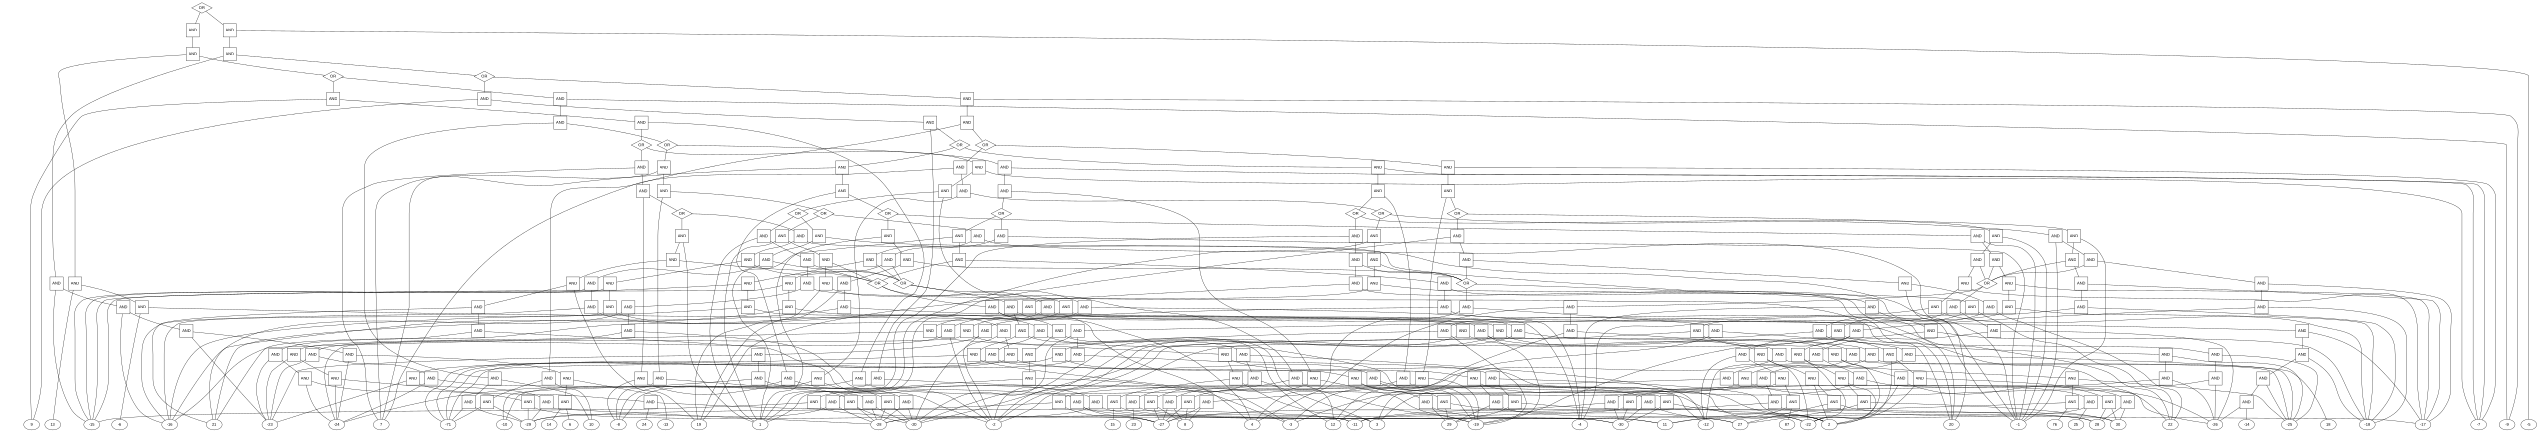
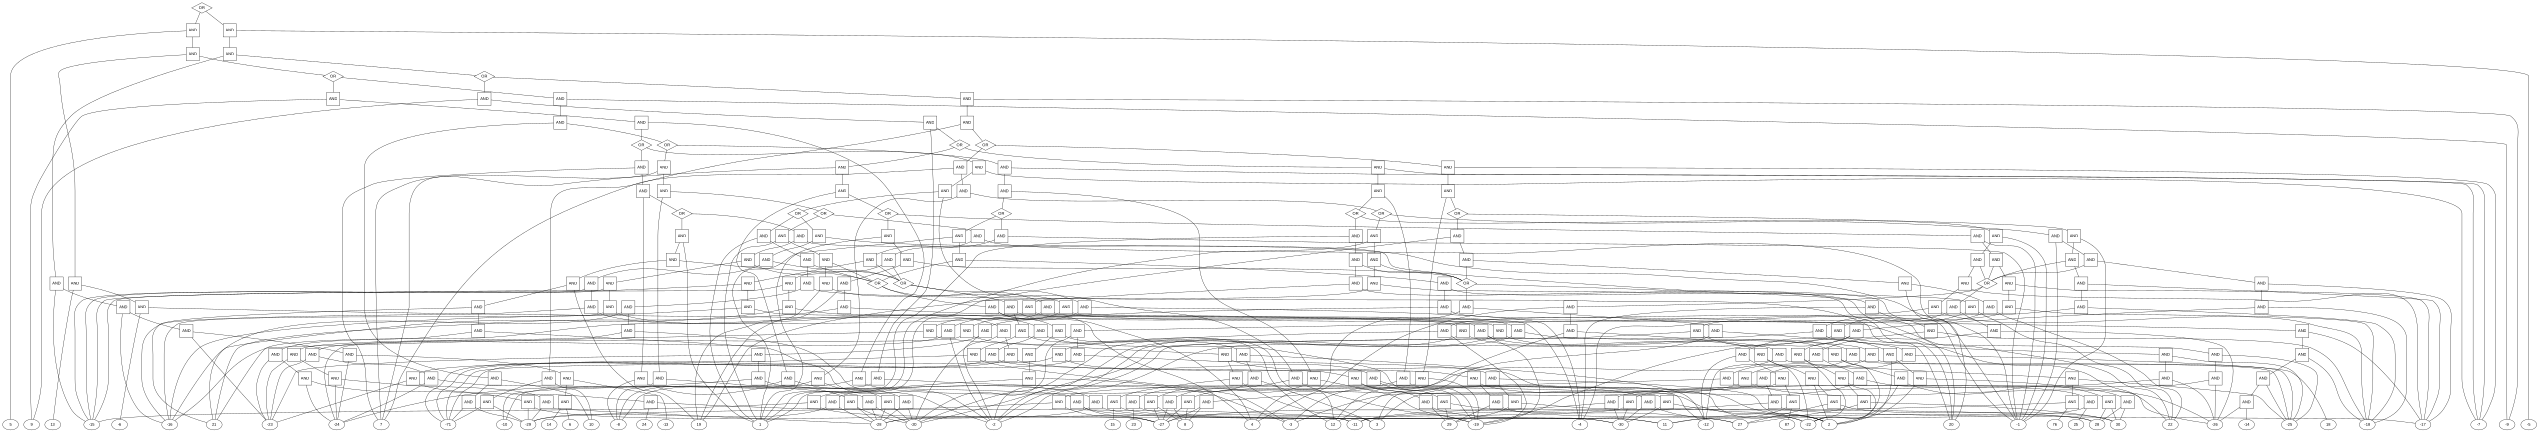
node "5": added
